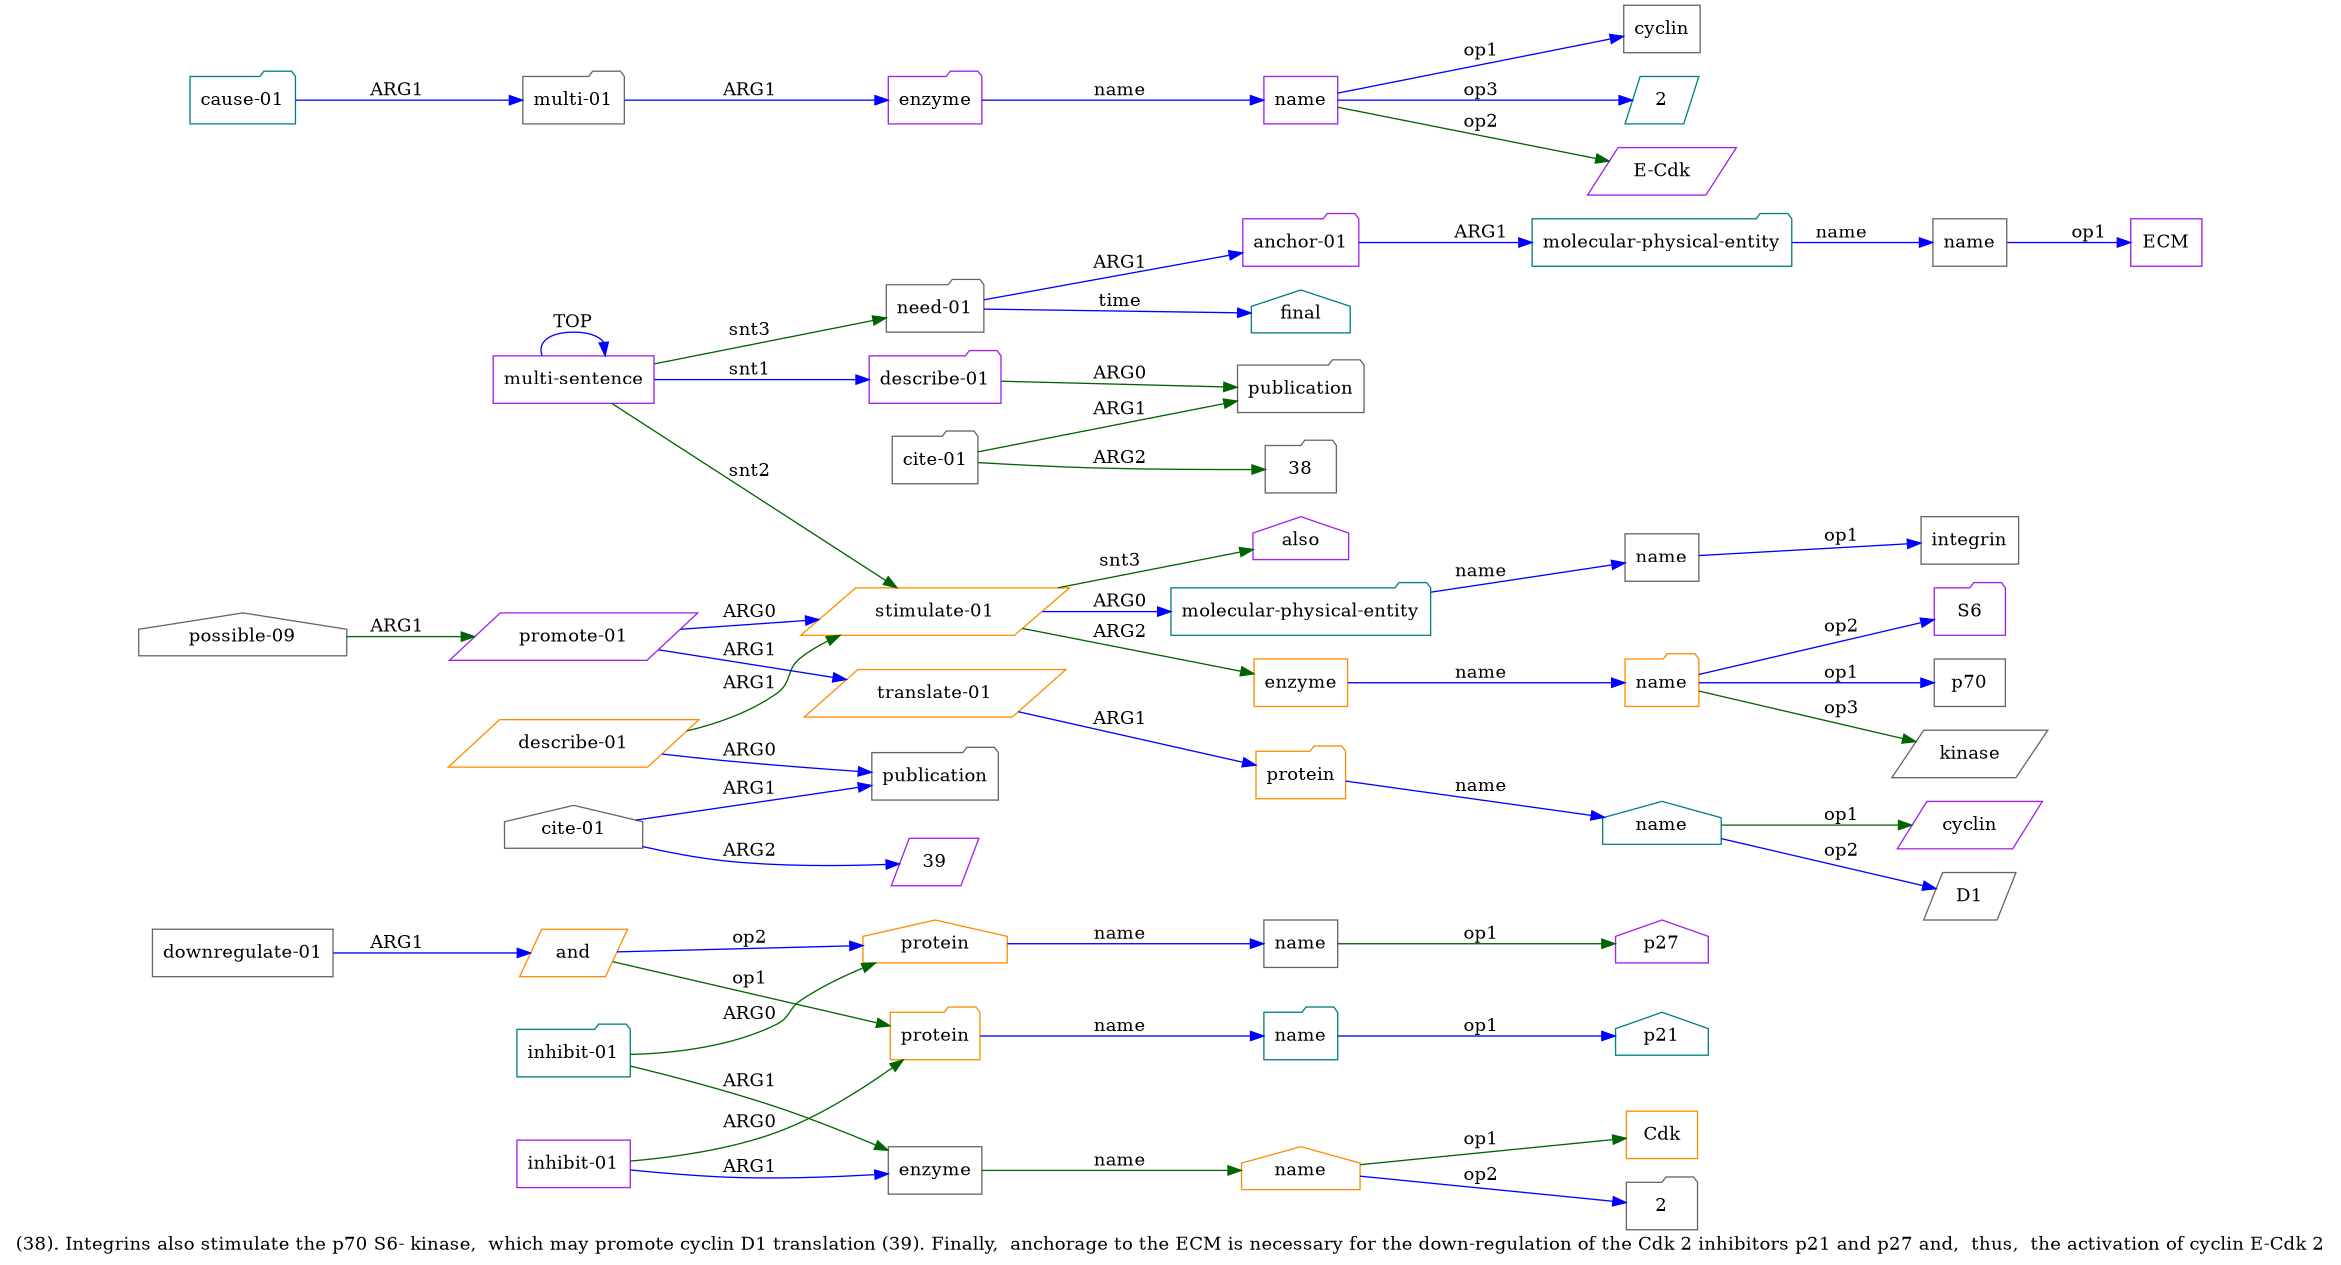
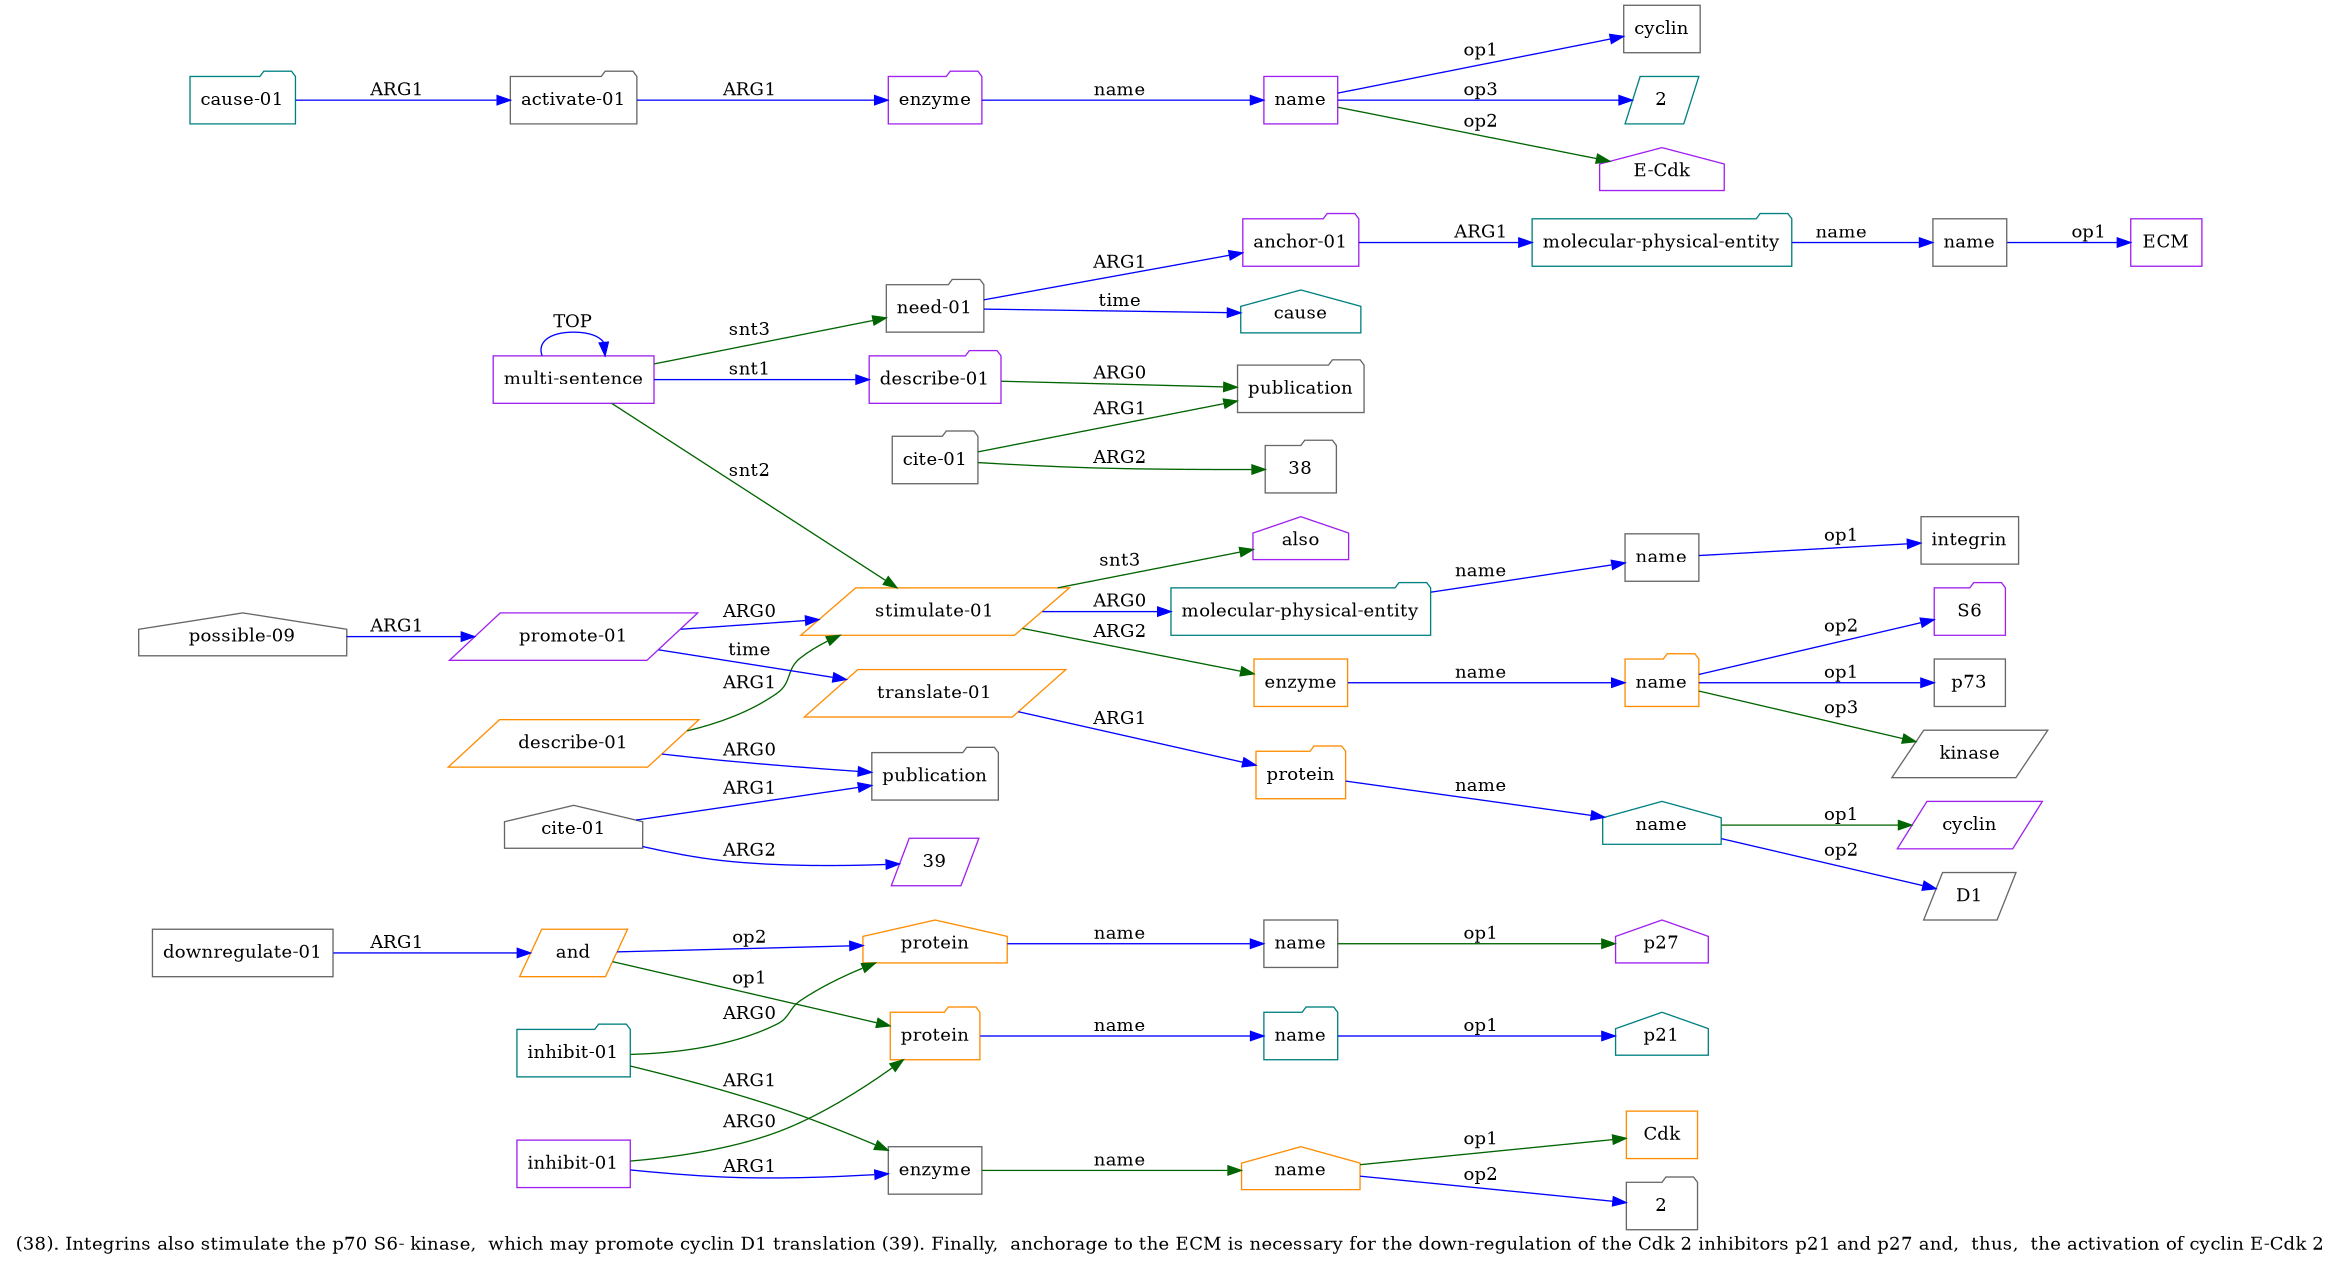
node "multi-01": label "multi-01" -> "activate-01"
node "E-Cdk": shape parallelogram -> house
node "final": label "final" -> "cause"
edge "possible-09" -> "promote-01": color darkgreen -> blue
edge "promote-01" -> "translate-01": label "ARG1" -> "time"
node "p70": label "p70" -> "p73"
